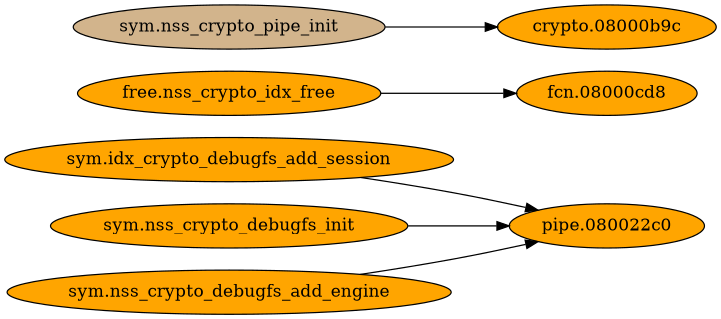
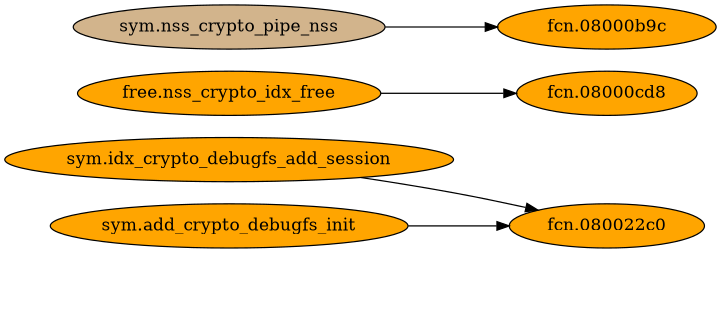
node "sym.nss_crypto_pipe_init": label "sym.nss_crypto_pipe_init" -> "sym.nss_crypto_pipe_nss"
node "crypto.08000b9c": label "crypto.08000b9c" -> "fcn.08000b9c"
node "sym.nss_crypto_debugfs_init": label "sym.nss_crypto_debugfs_init" -> "sym.add_crypto_debugfs_init"
node "pipe.080022c0": label "pipe.080022c0" -> "fcn.080022c0"
node "sym.nss_crypto_debugfs_add_engine": removed
